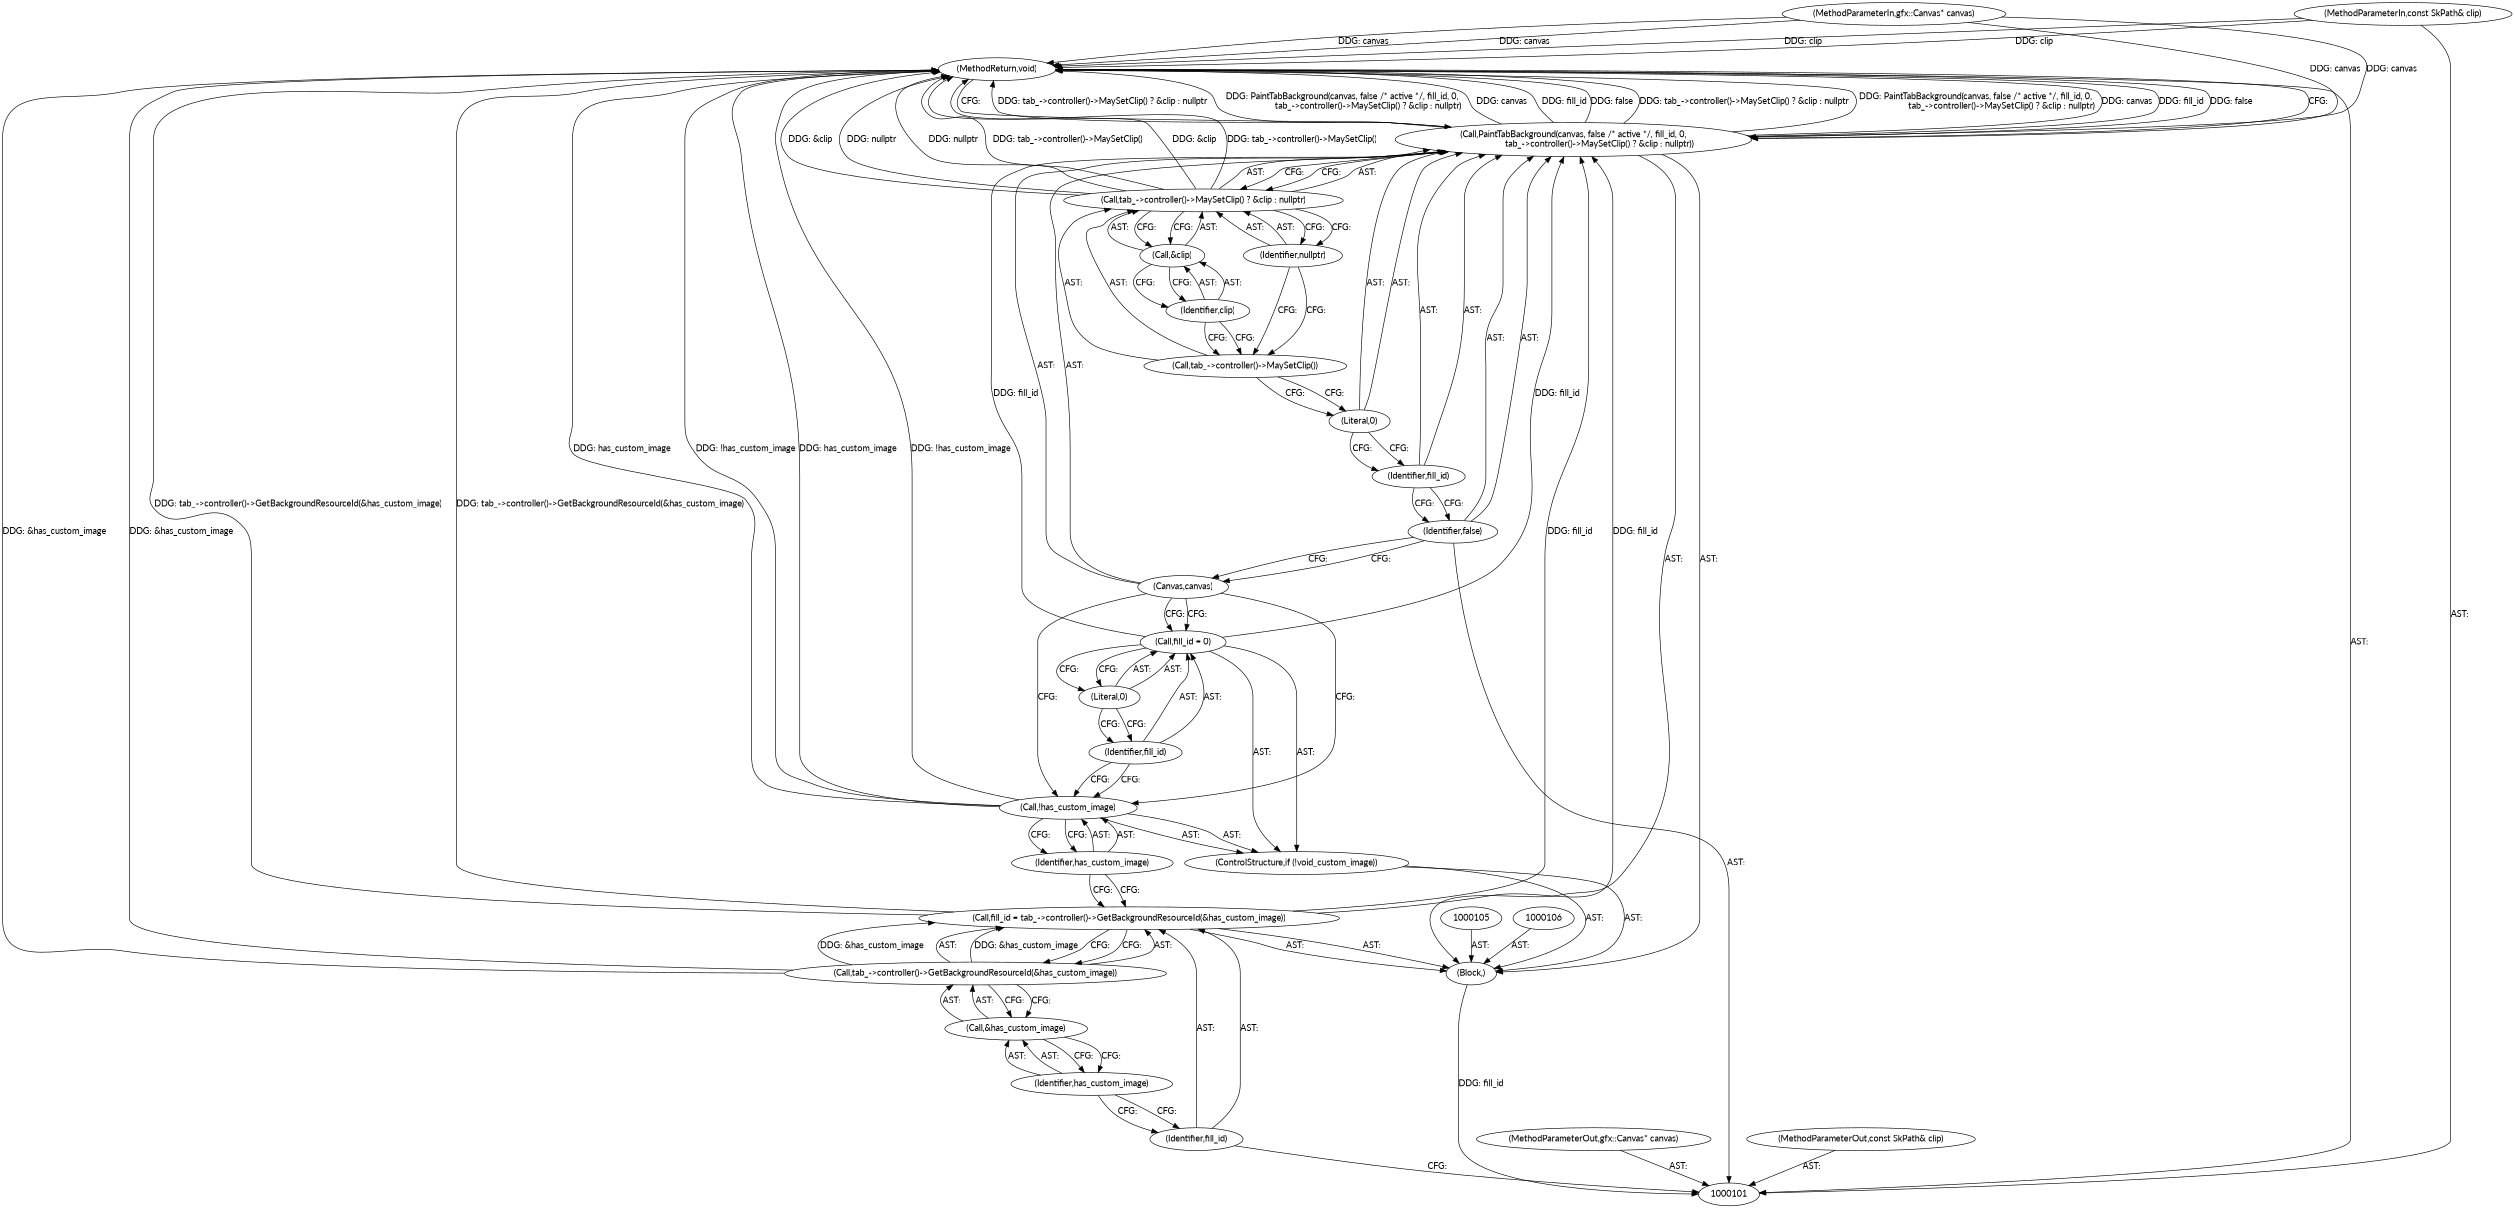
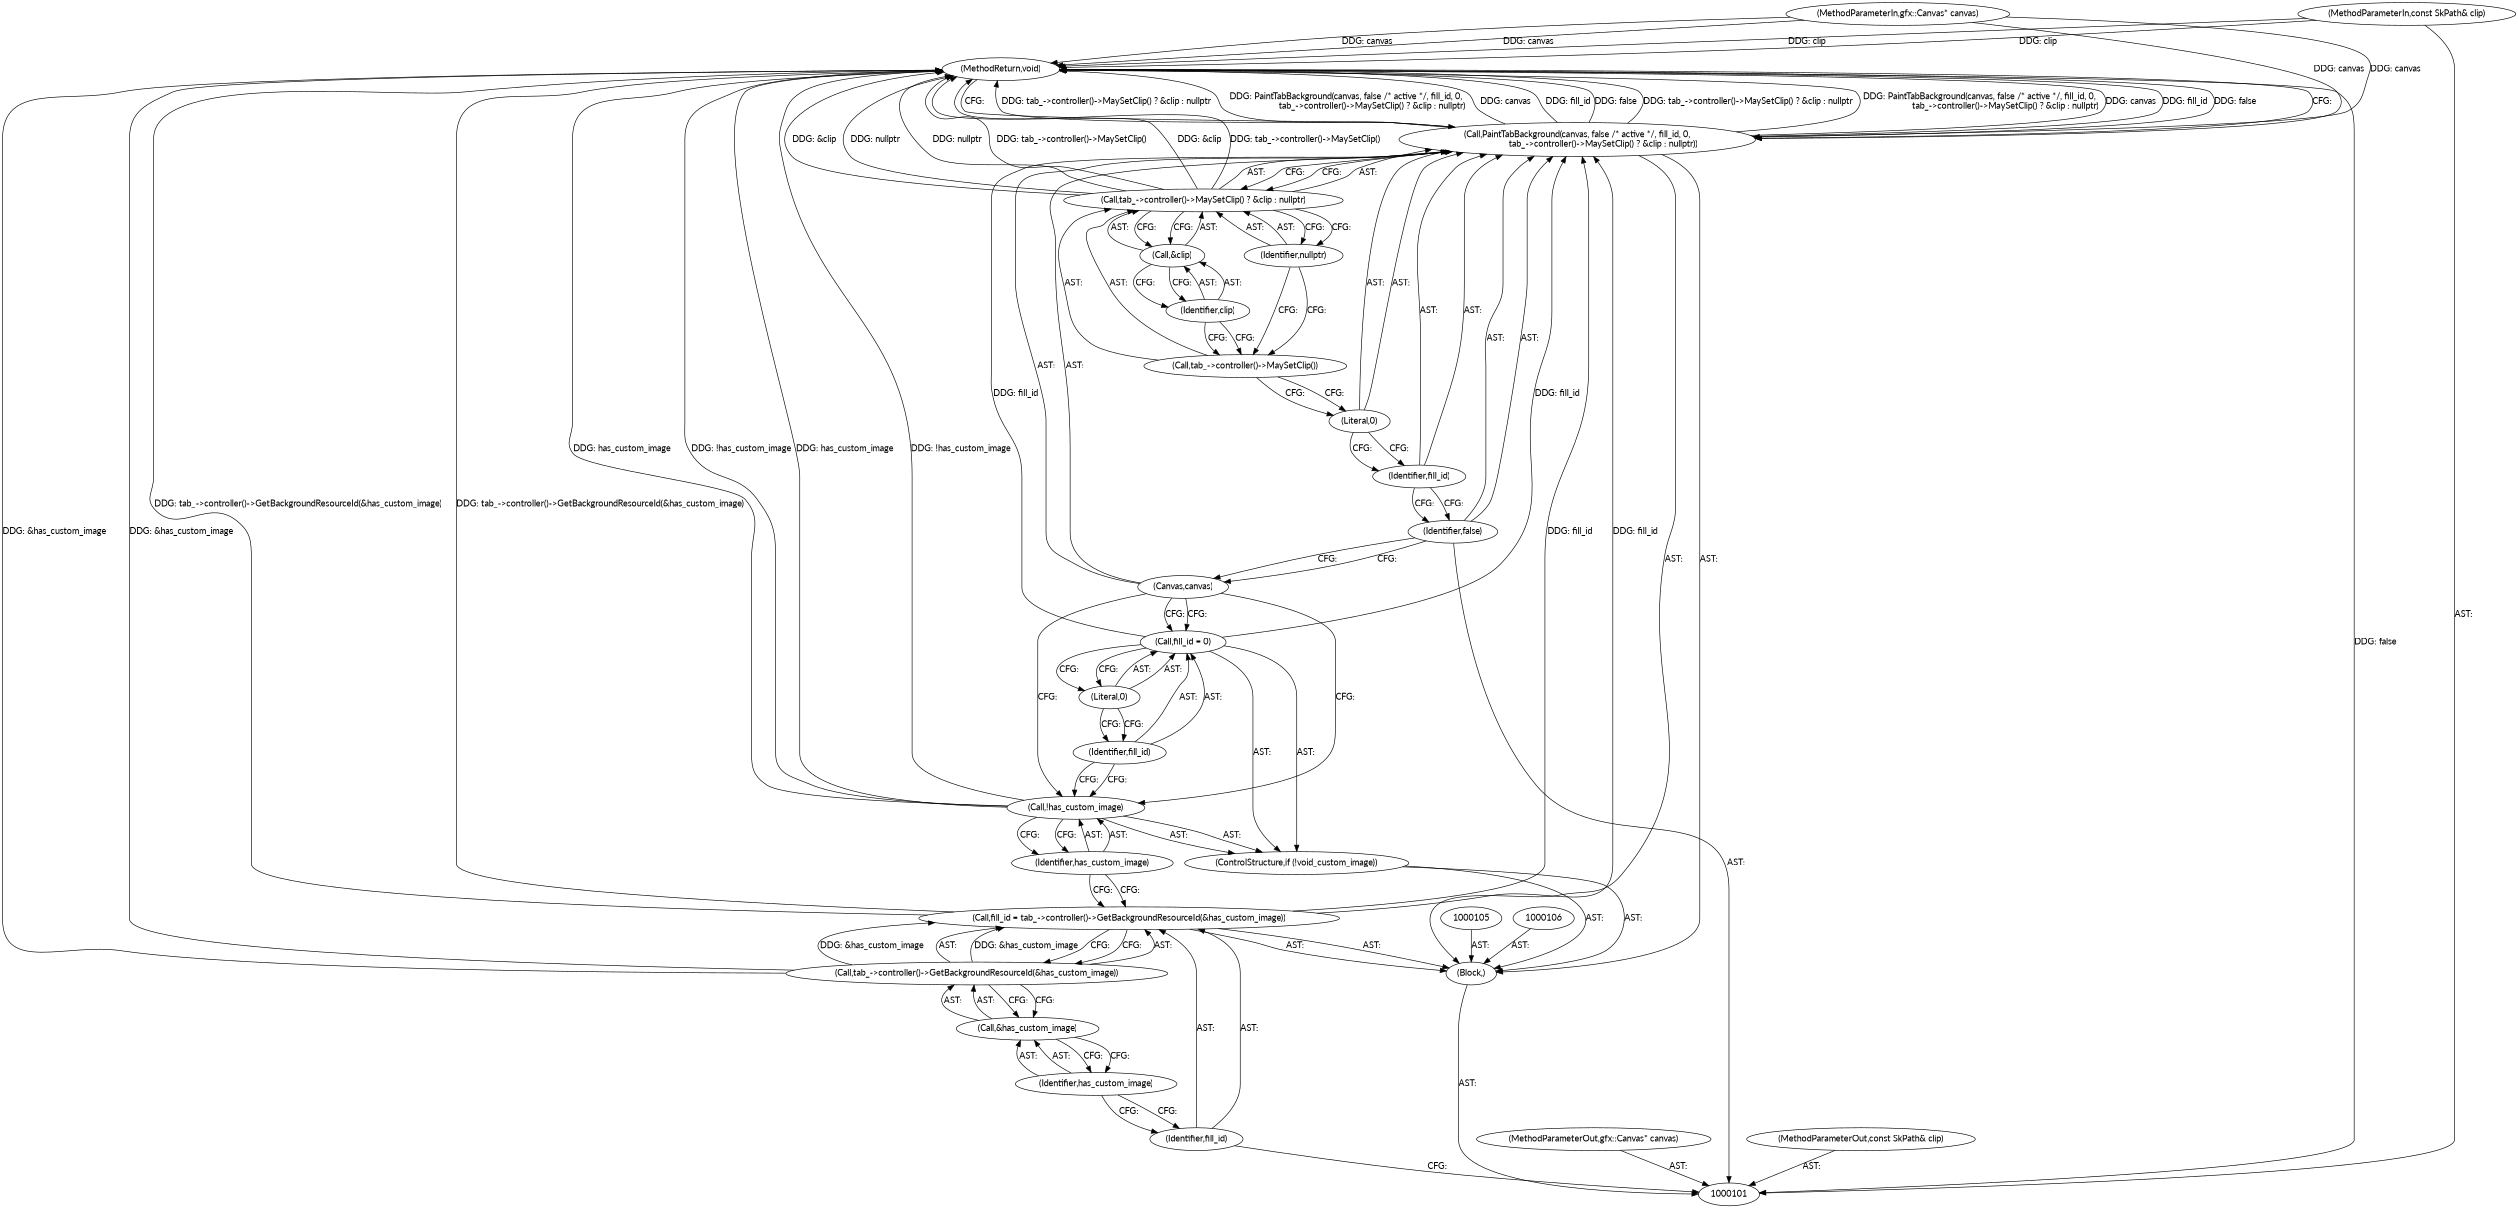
edge "(MethodReturn,void)" -> "1000101": label "AST: " -> "DDG: false"
edge "(Block,)" -> "1000101": label "DDG: fill_id" -> "AST: "
